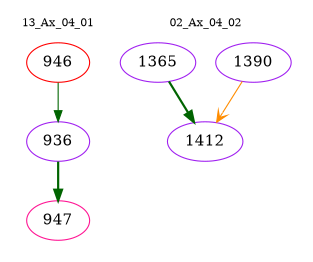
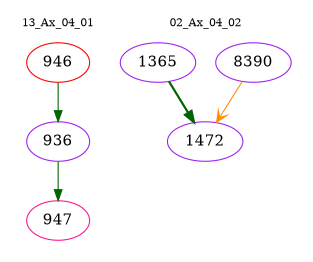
node "1390": label "1390" -> "8390"
node "1412": label "1412" -> "1472"
edge "936" -> "947": style bold -> solid
